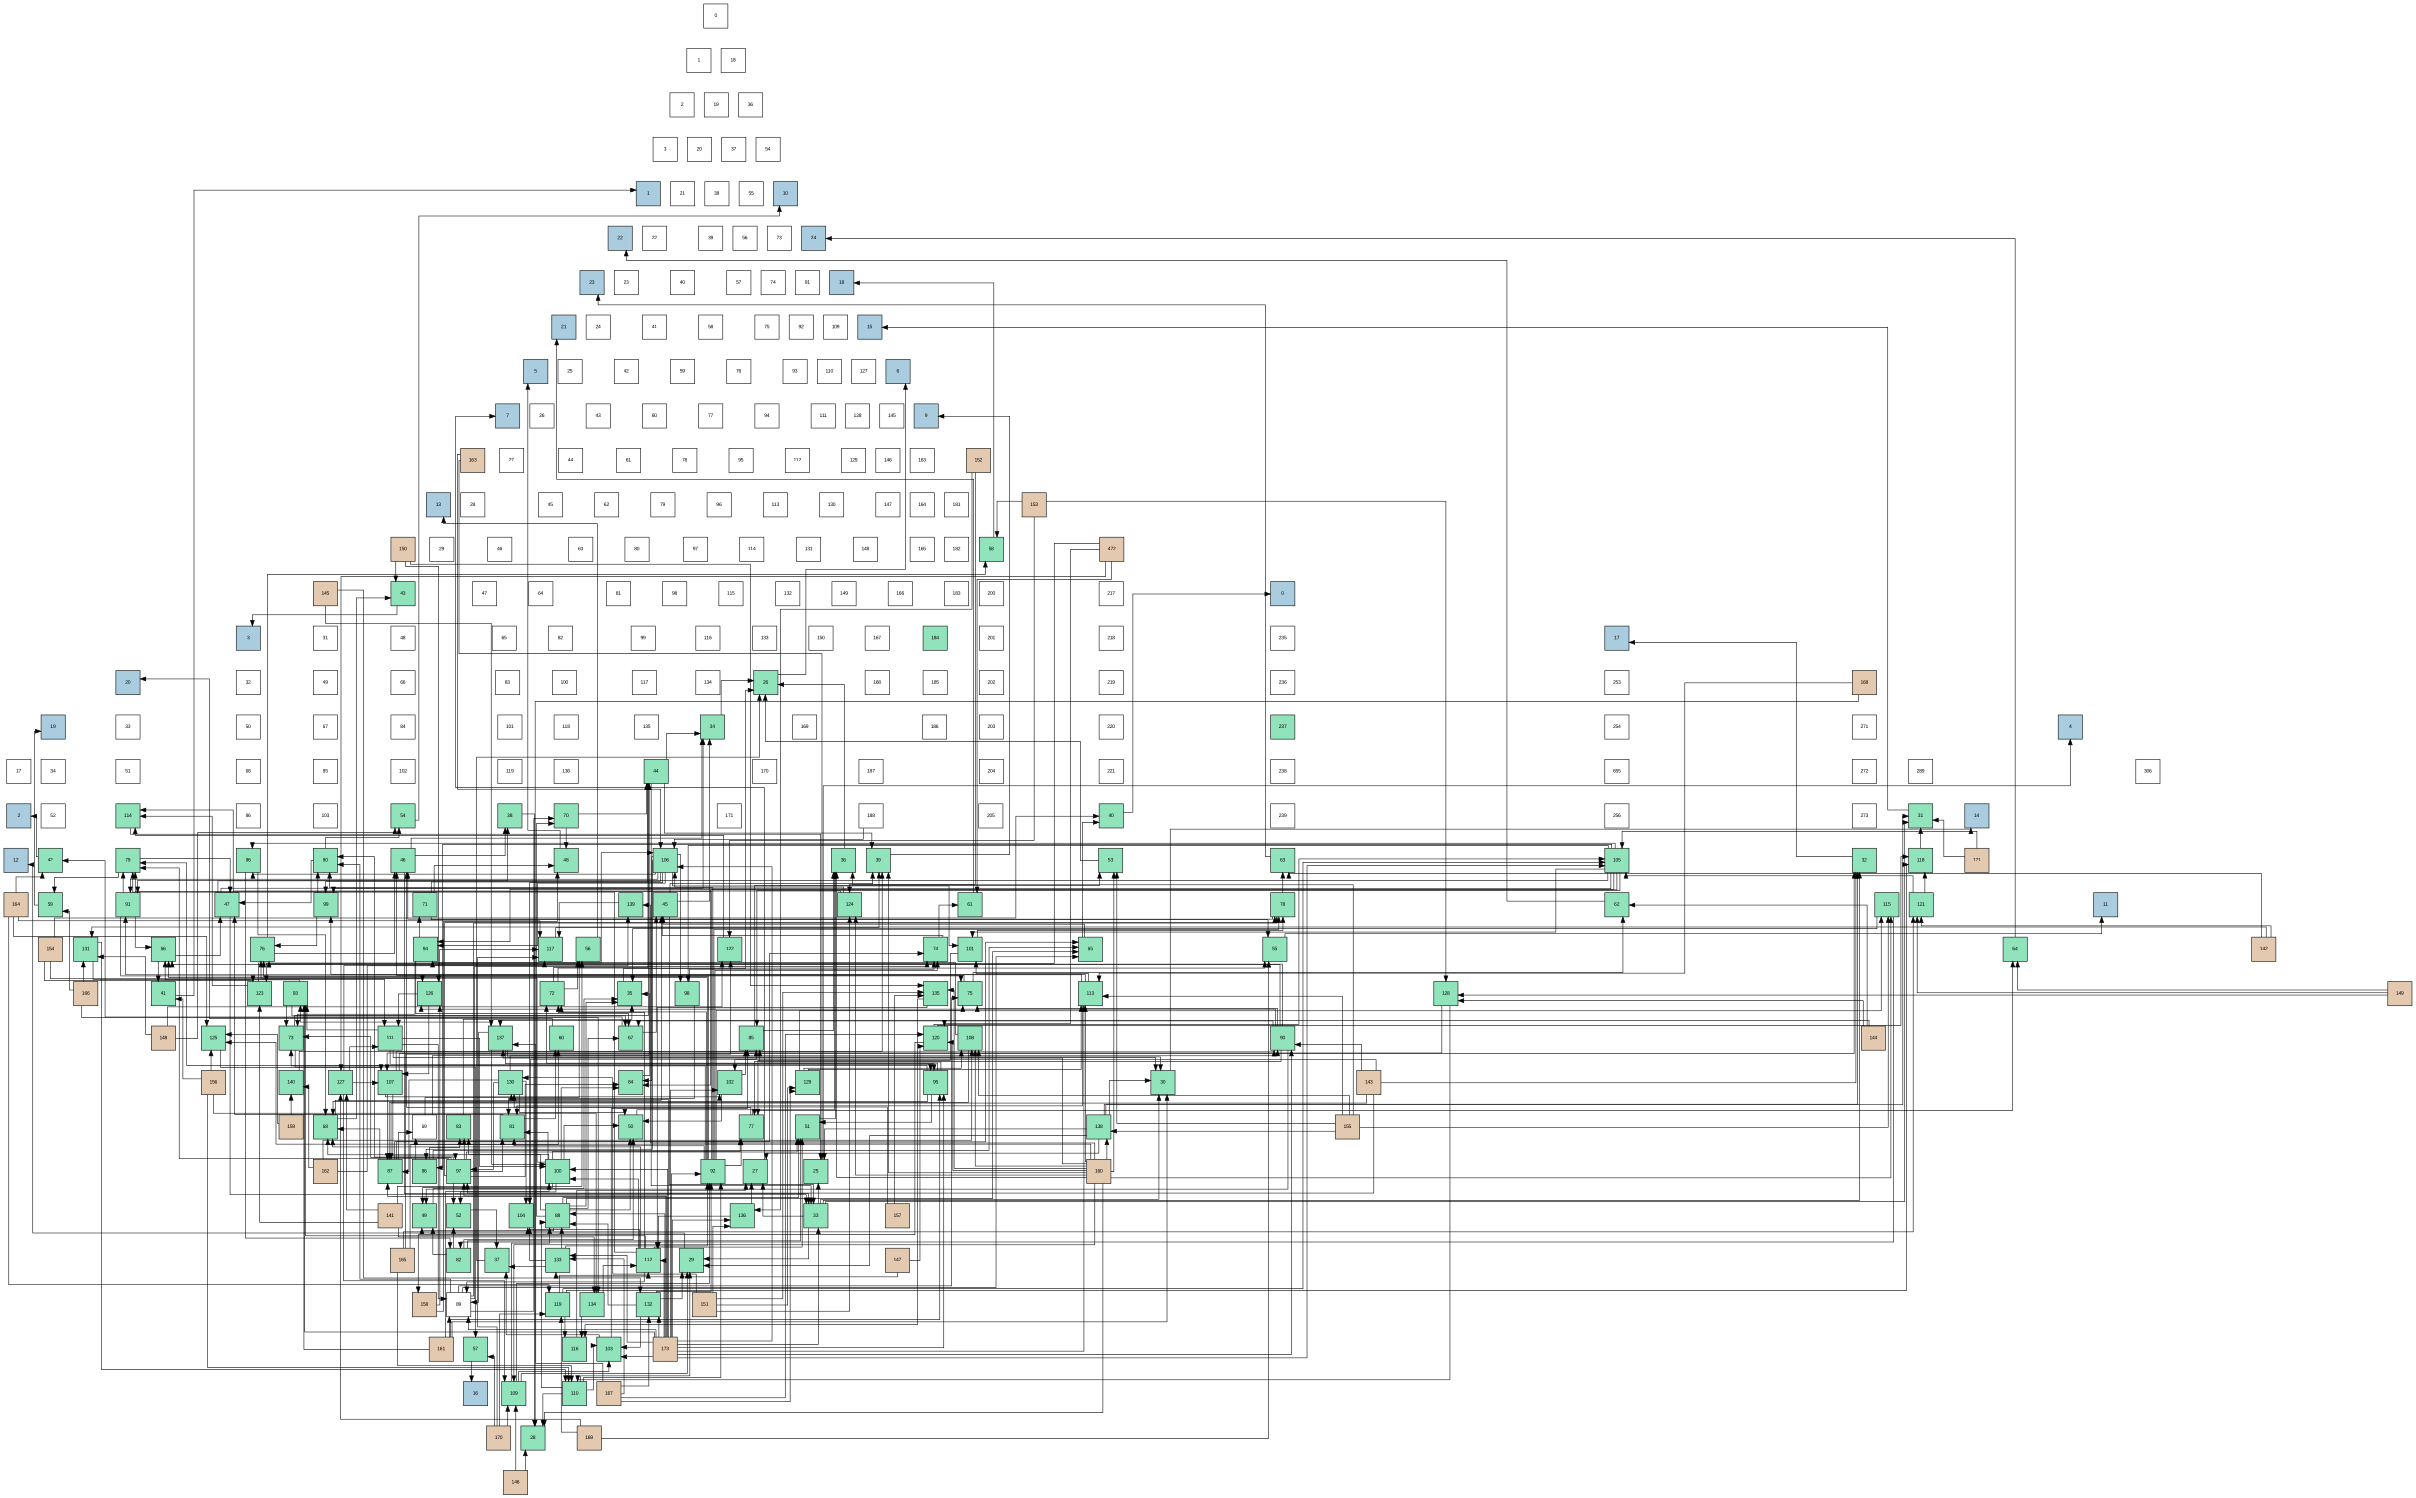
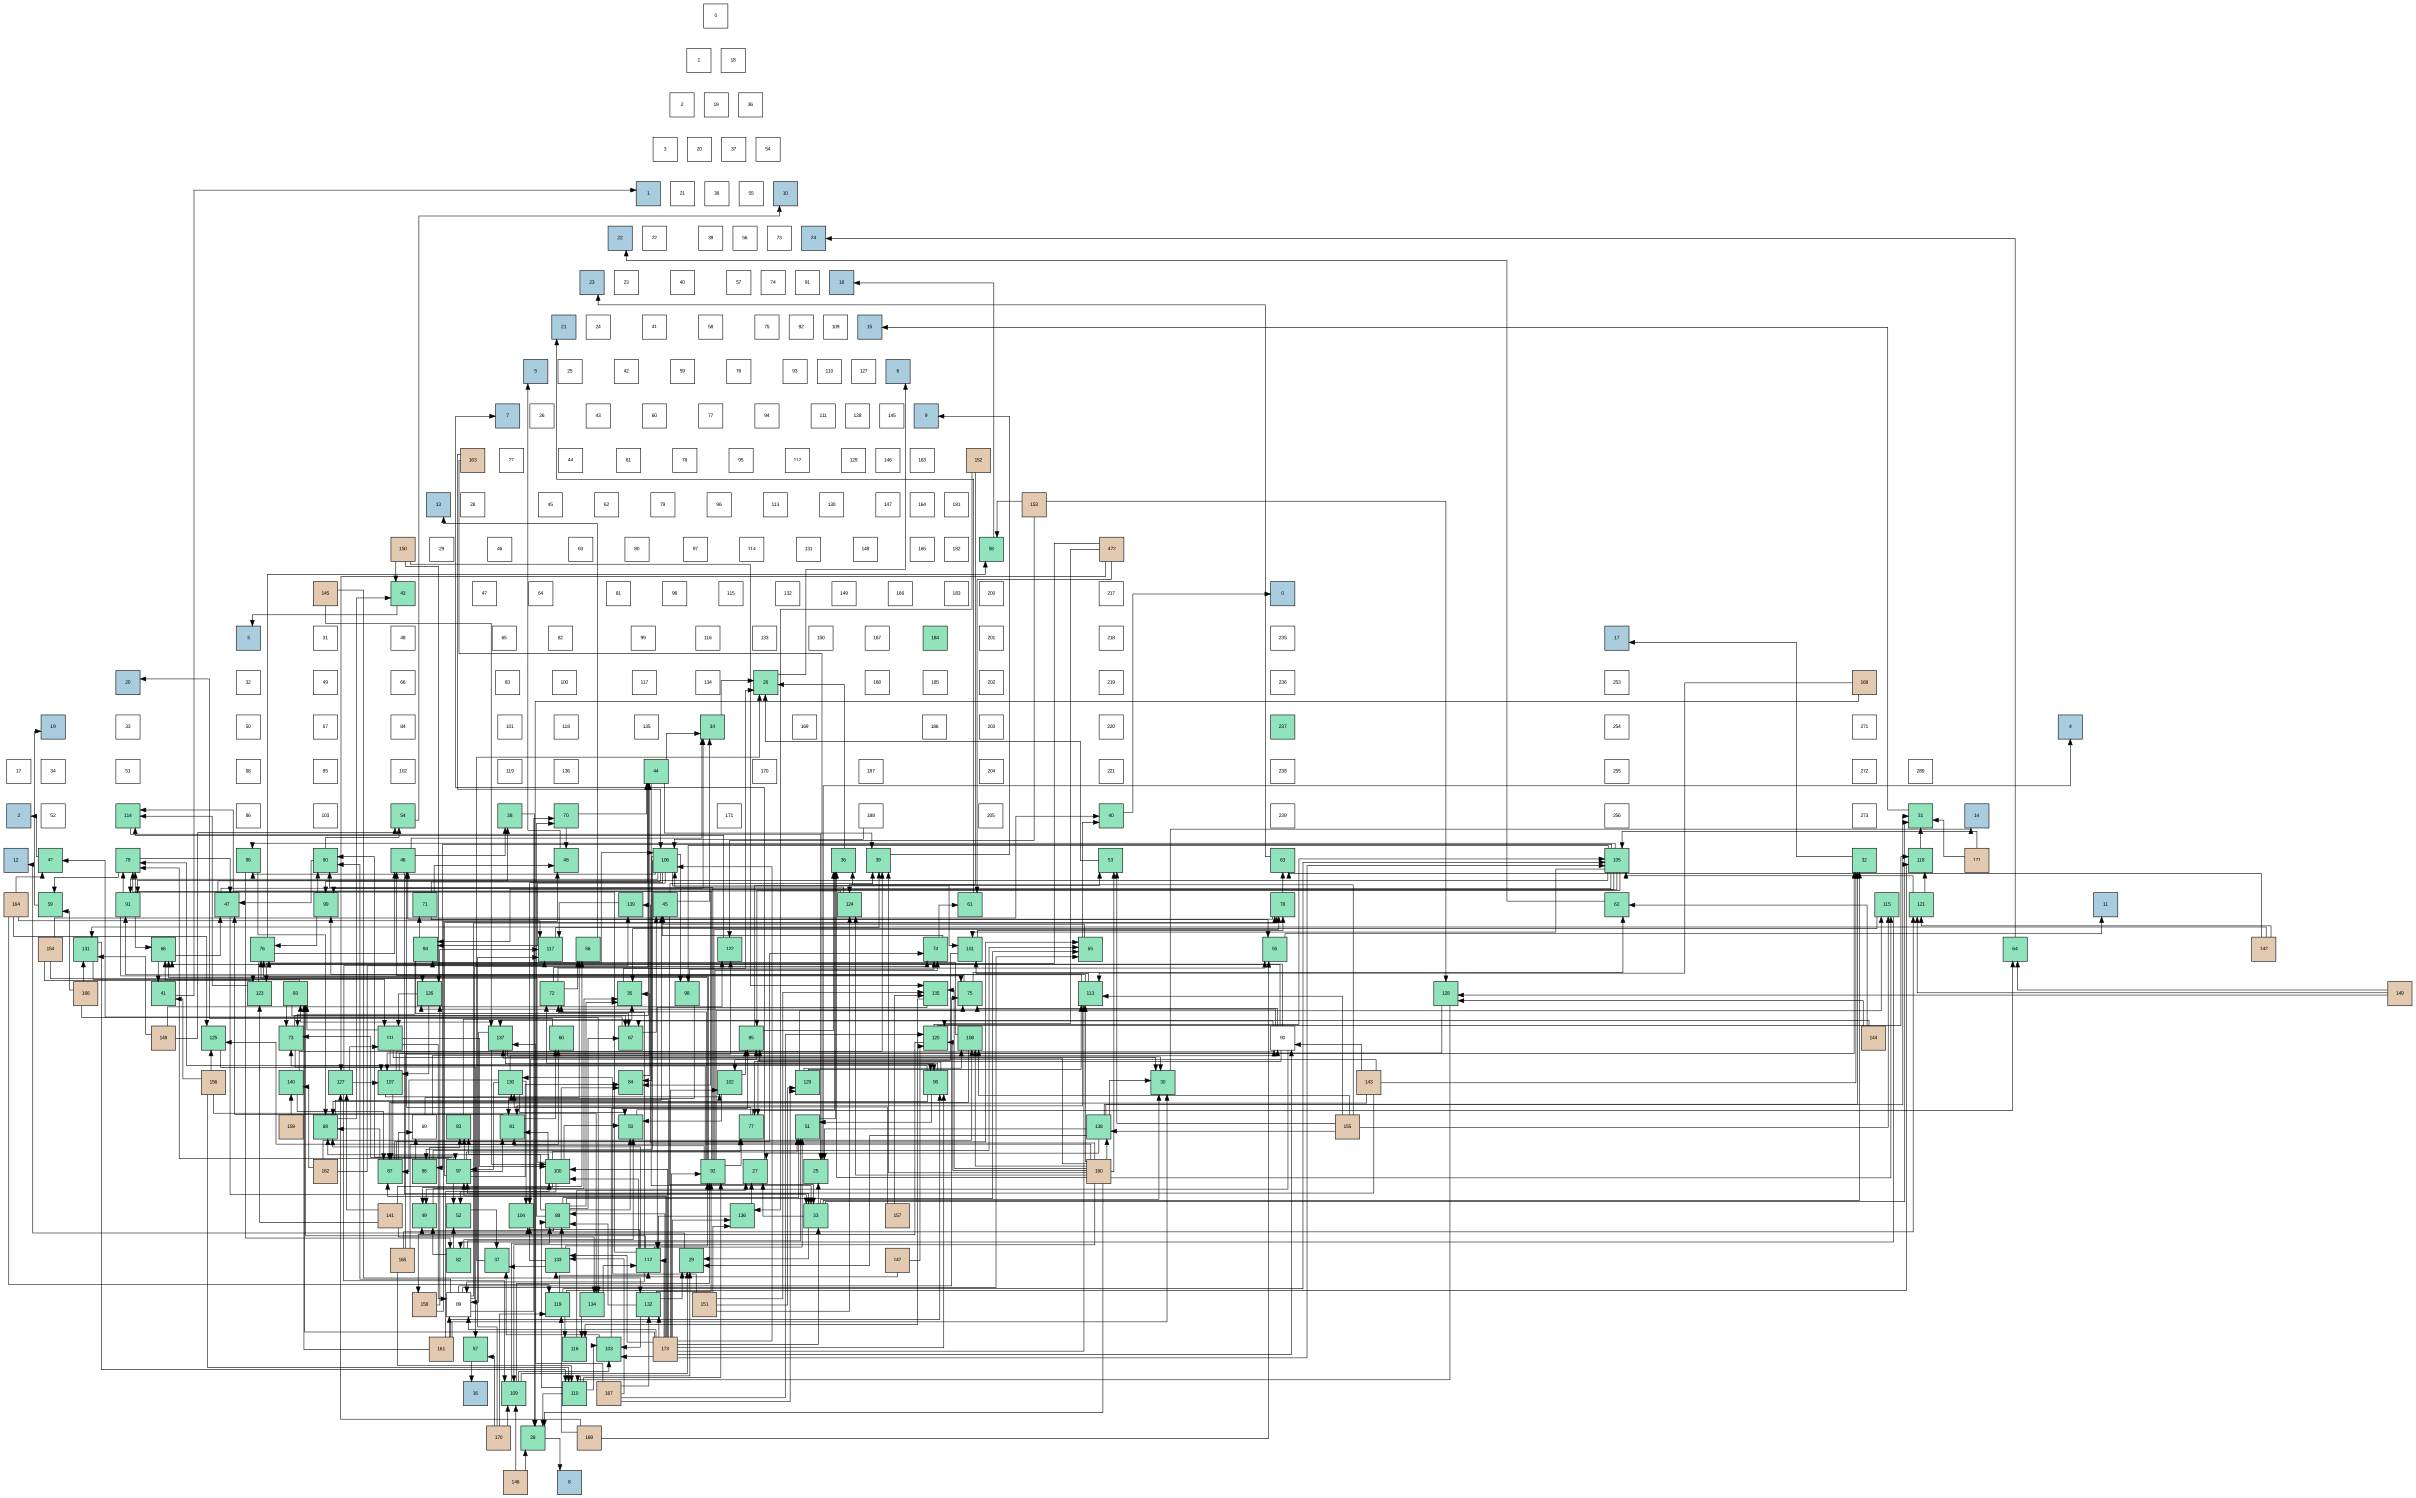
node "655": label "655" -> "255"
node "306": removed
edge "159" -> "125": removed
node "90": fillcolor #91e3bb -> #ffffff
edge "107" -> "87": now "140" -> "87"
node "8": added
